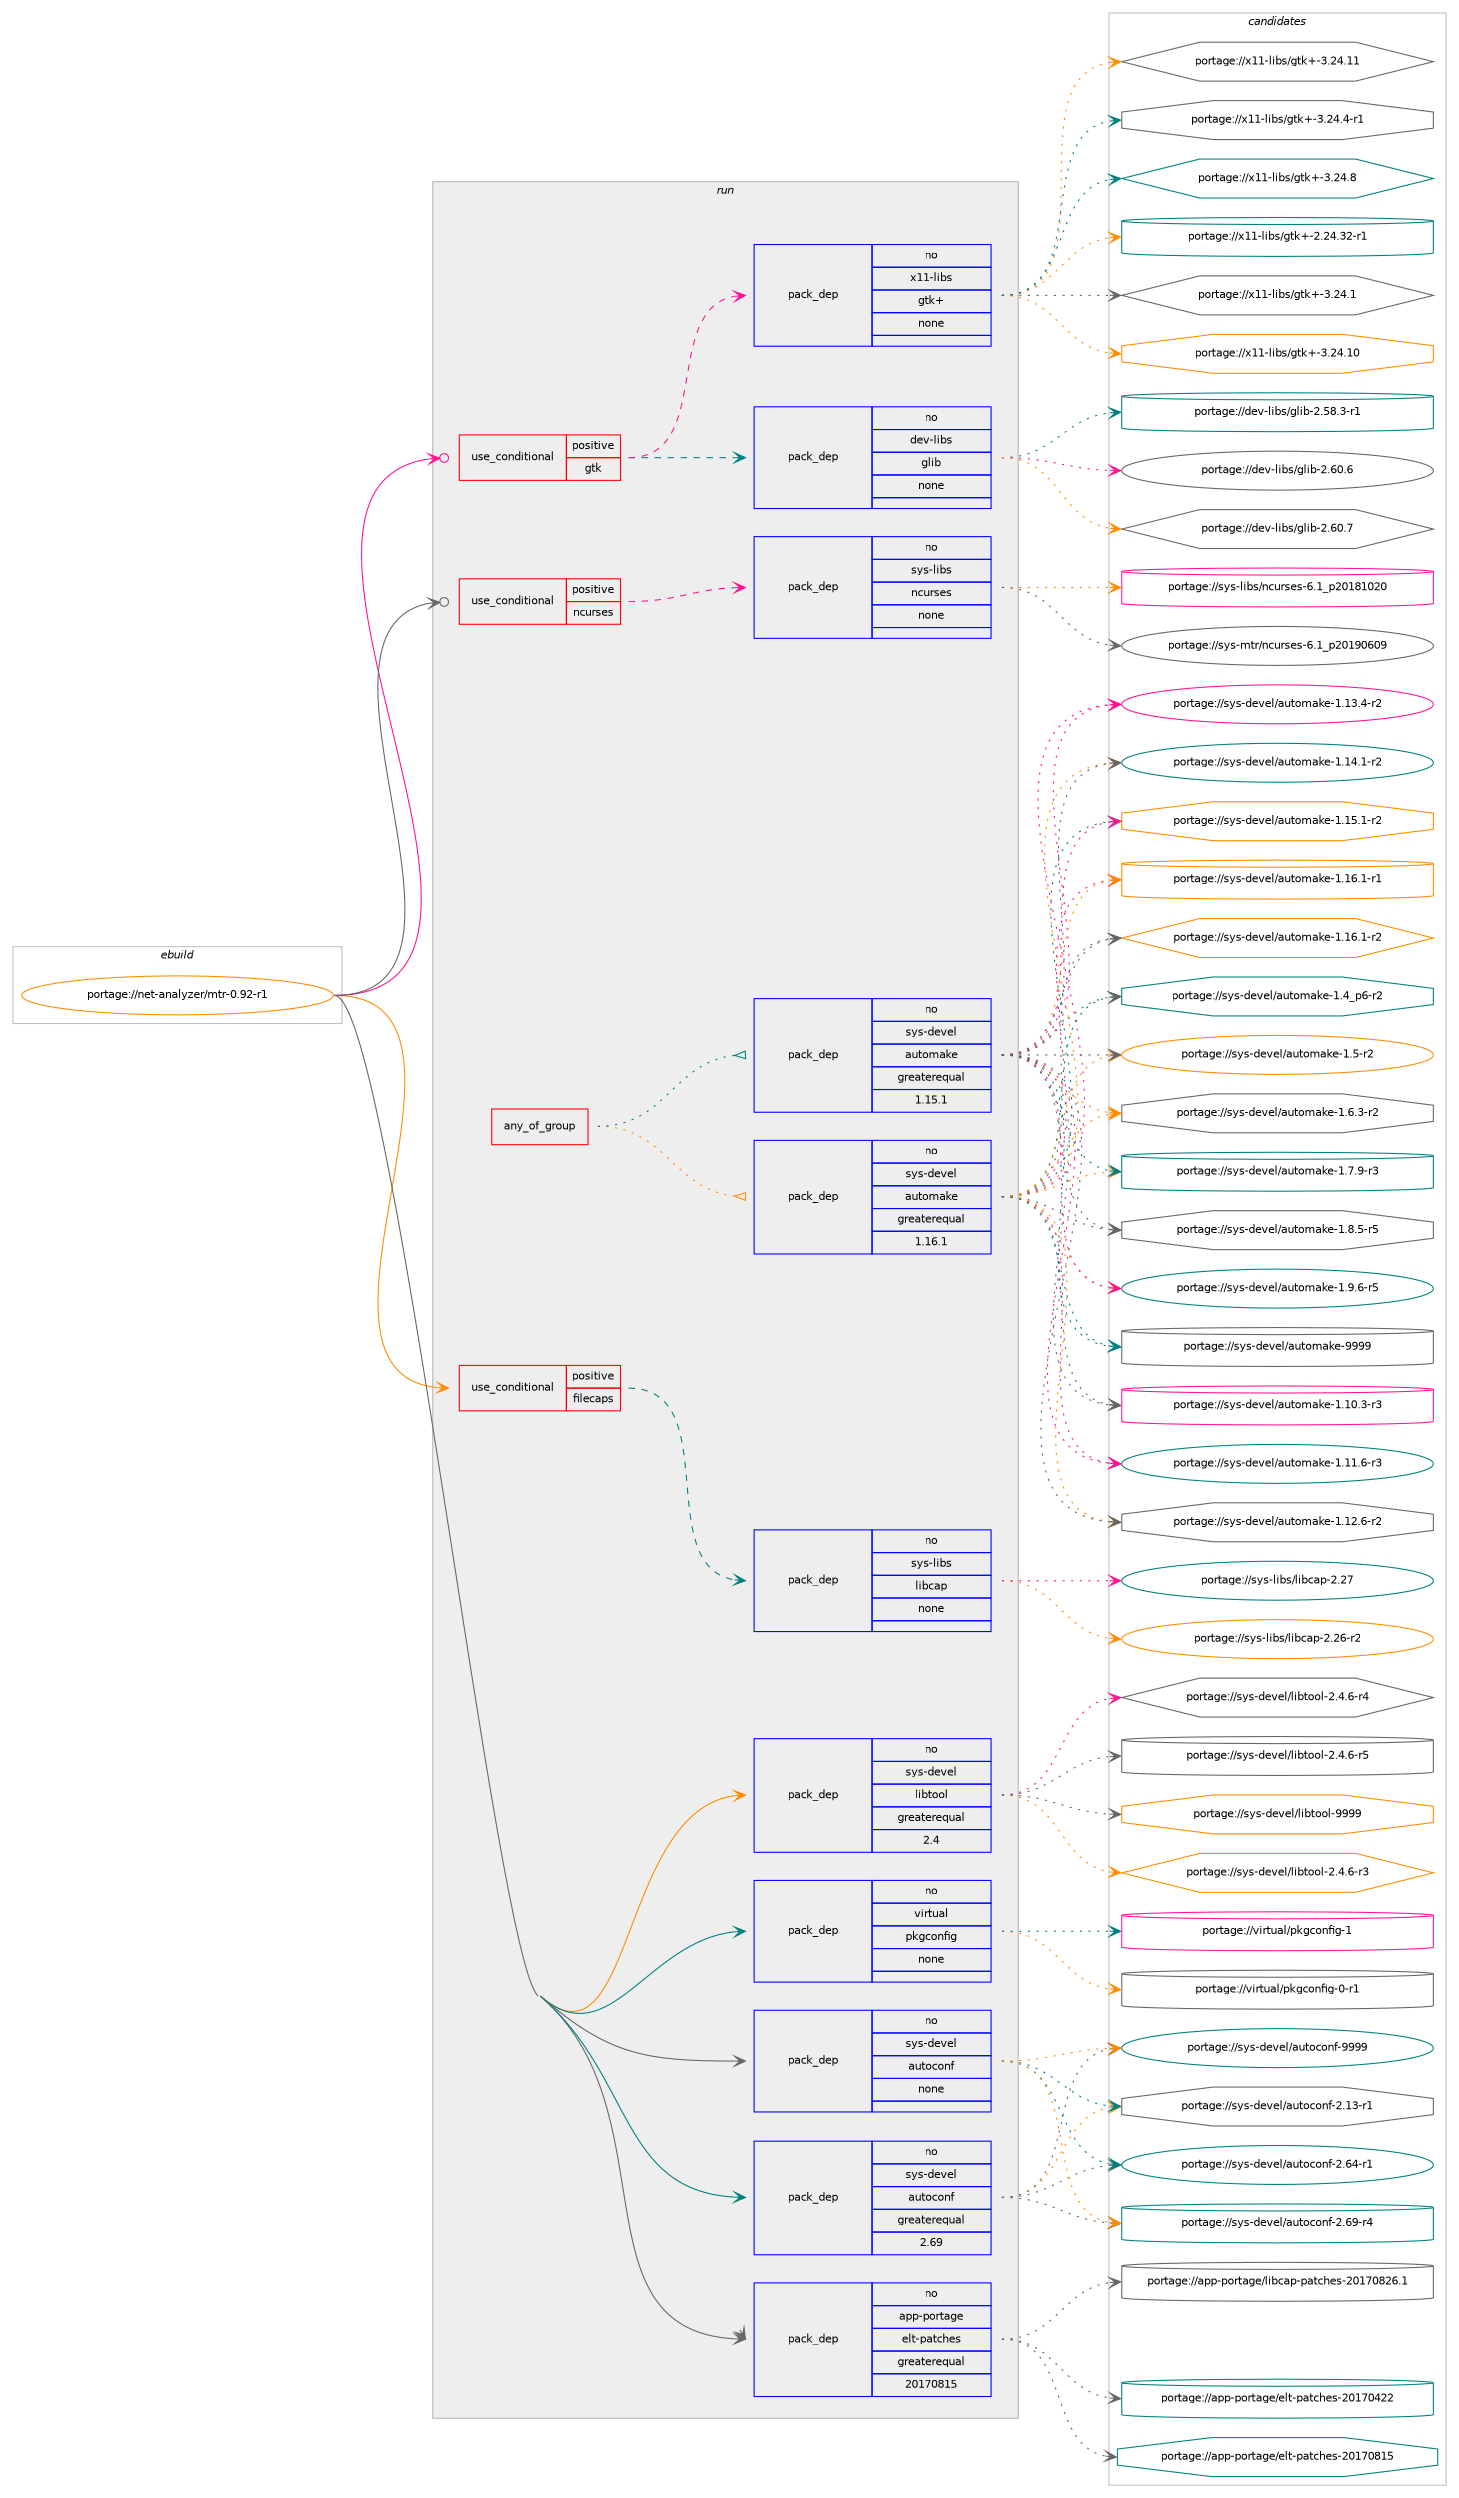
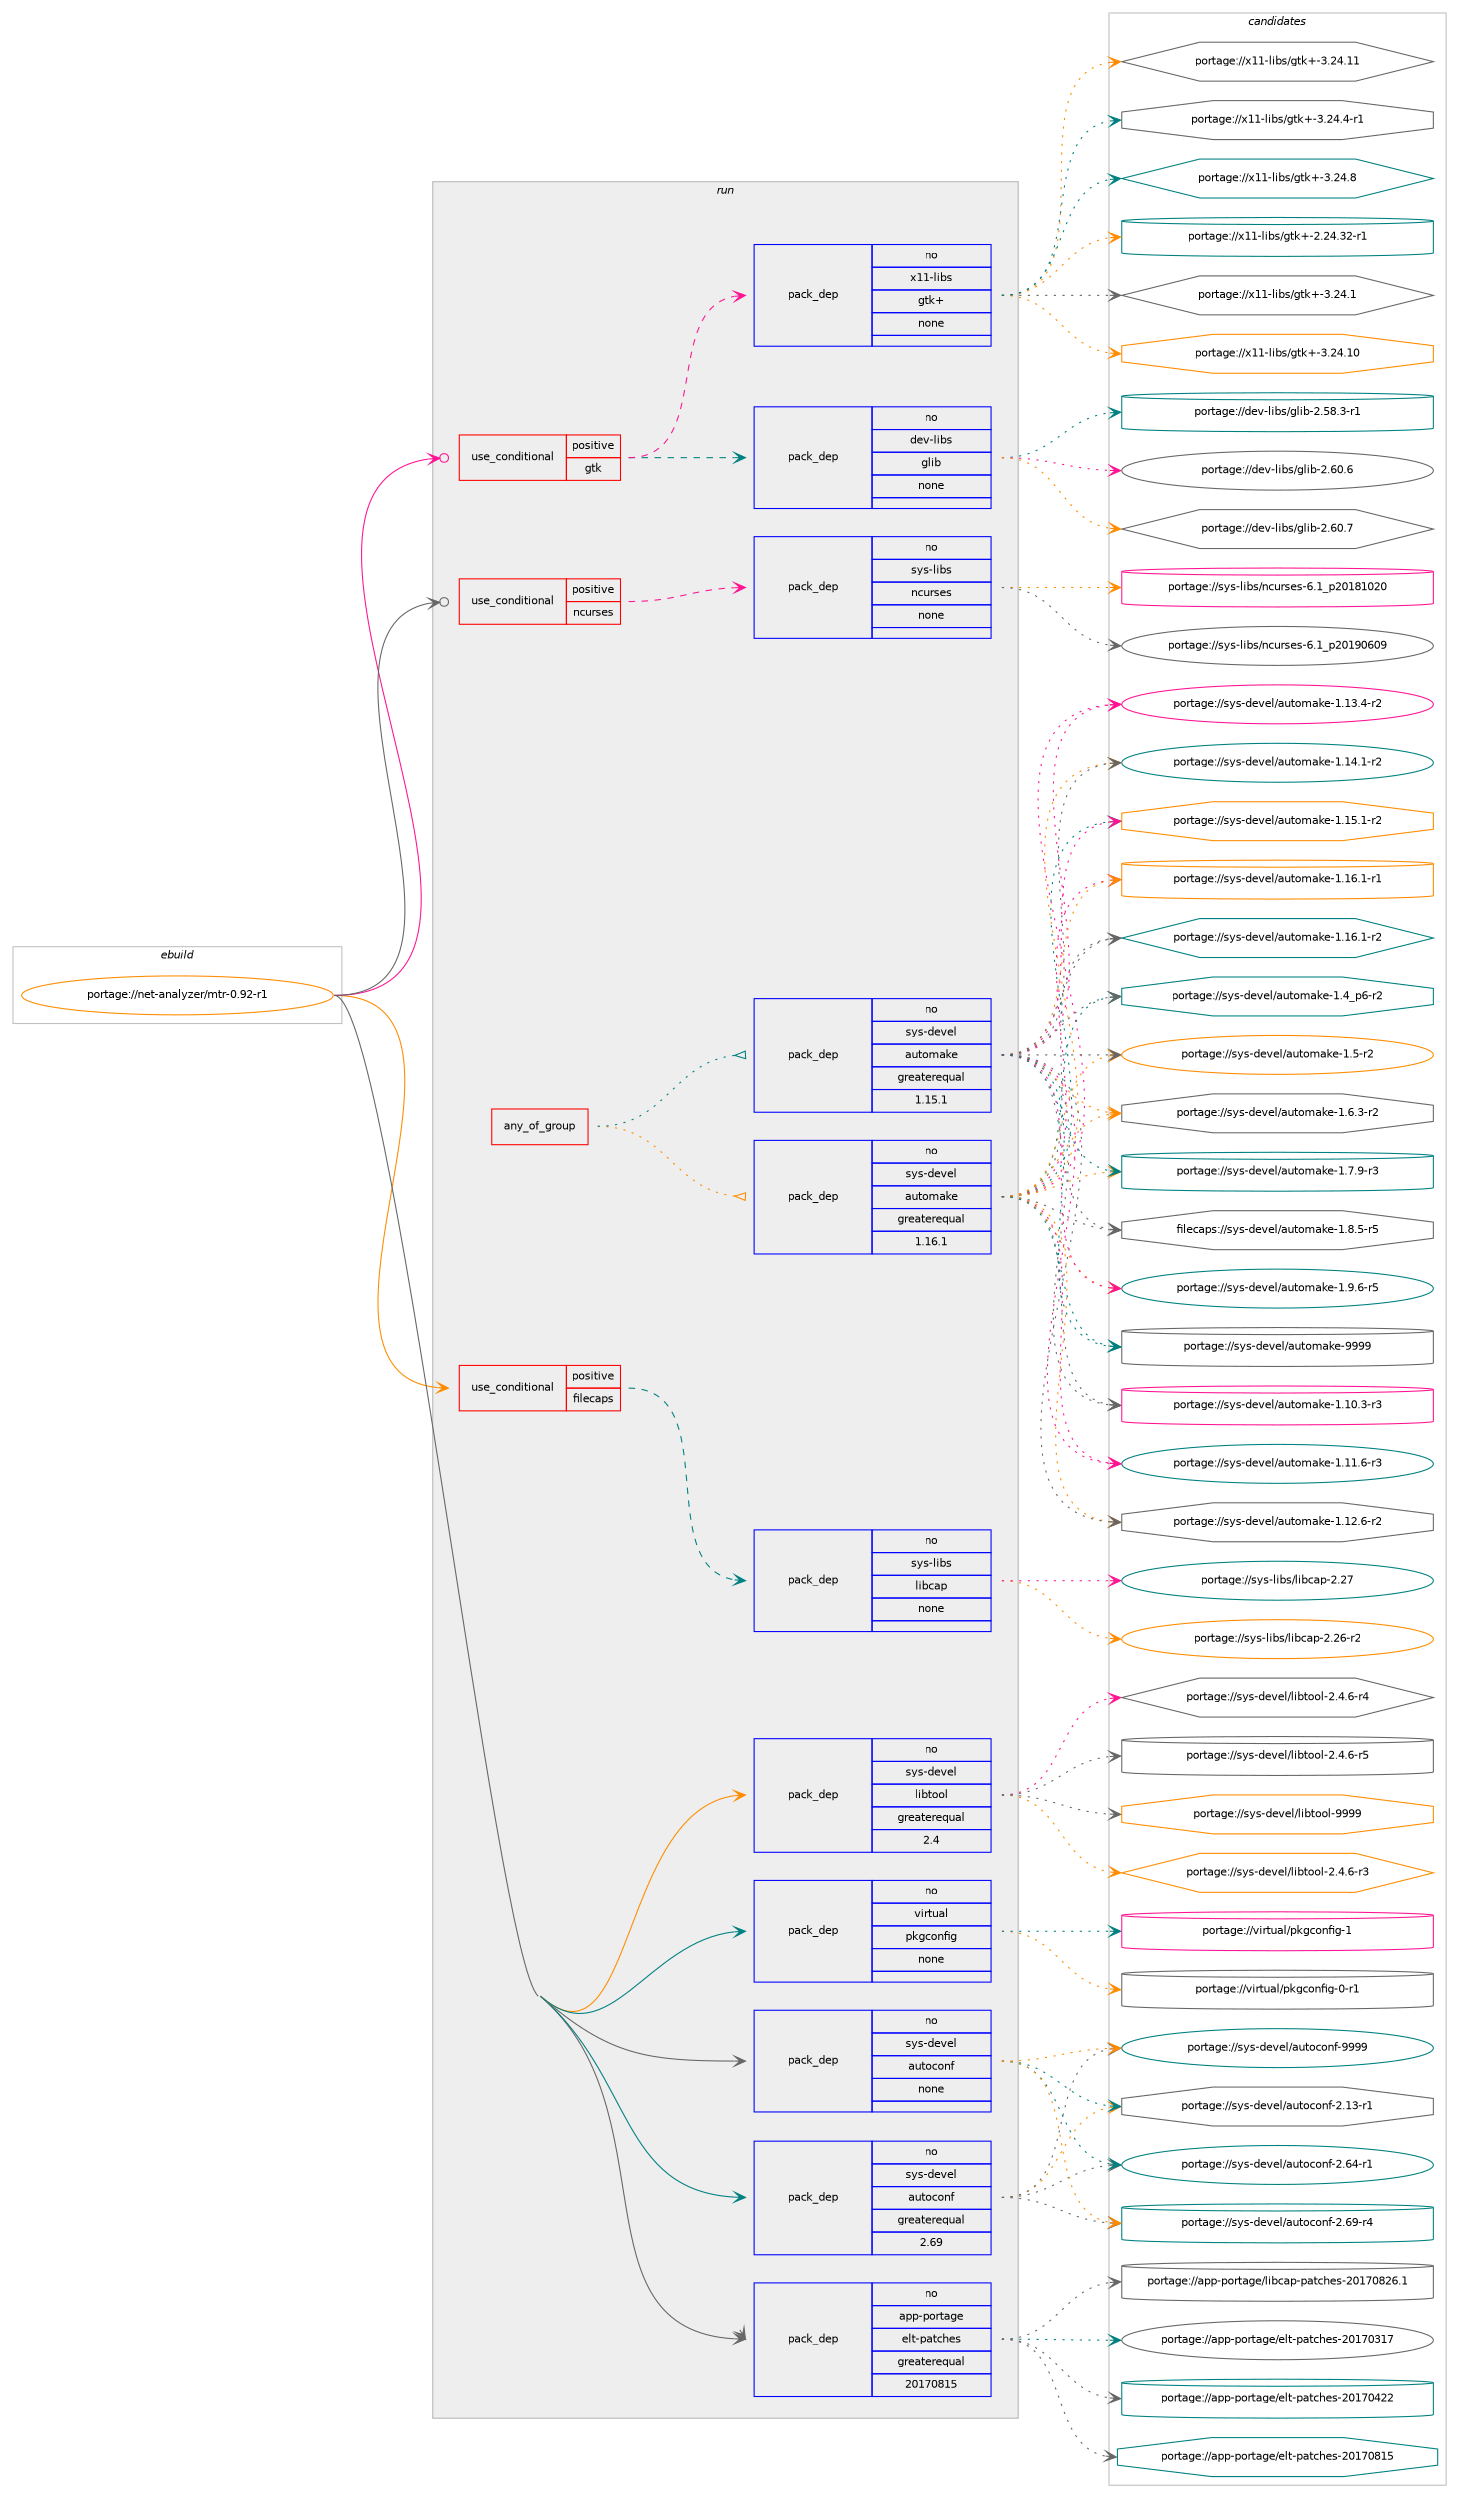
node "portage://sys-mtr/ncurses-6.1_p20190609": label "portage://sys-mtr/ncurses-6.1_p20190609" -> "portage://sys-libs/ncurses-6.1_p20190609"
node "portage://sys-devel/automake-1.16.1-r2": color darkorange -> teal
node "portage://sys-devel/automake-1.8.5-r5": label "portage://sys-devel/automake-1.8.5-r5" -> "filecaps://sys-devel/automake-1.8.5-r5"
node "portage://app-portage/elt-patches-20170317": added
